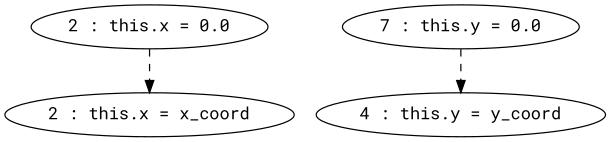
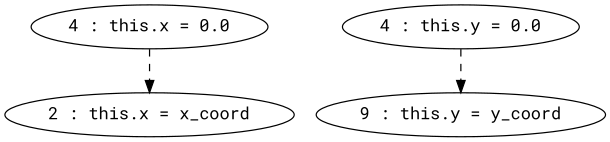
node "2 : this.x = 0.0": label "2 : this.x = 0.0" -> "4 : this.x = 0.0"
node "7 : this.y = 0.0": label "7 : this.y = 0.0" -> "4 : this.y = 0.0"
node "4 : this.y = y_coord": label "4 : this.y = y_coord" -> "9 : this.y = y_coord"
